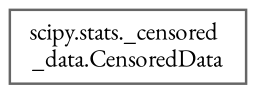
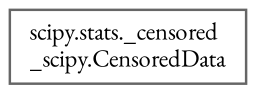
node "scipy.stats._censored _data.CensoredData": label "scipy.stats._censored _data.CensoredData" -> "scipy.stats._censored _scipy.CensoredData"
